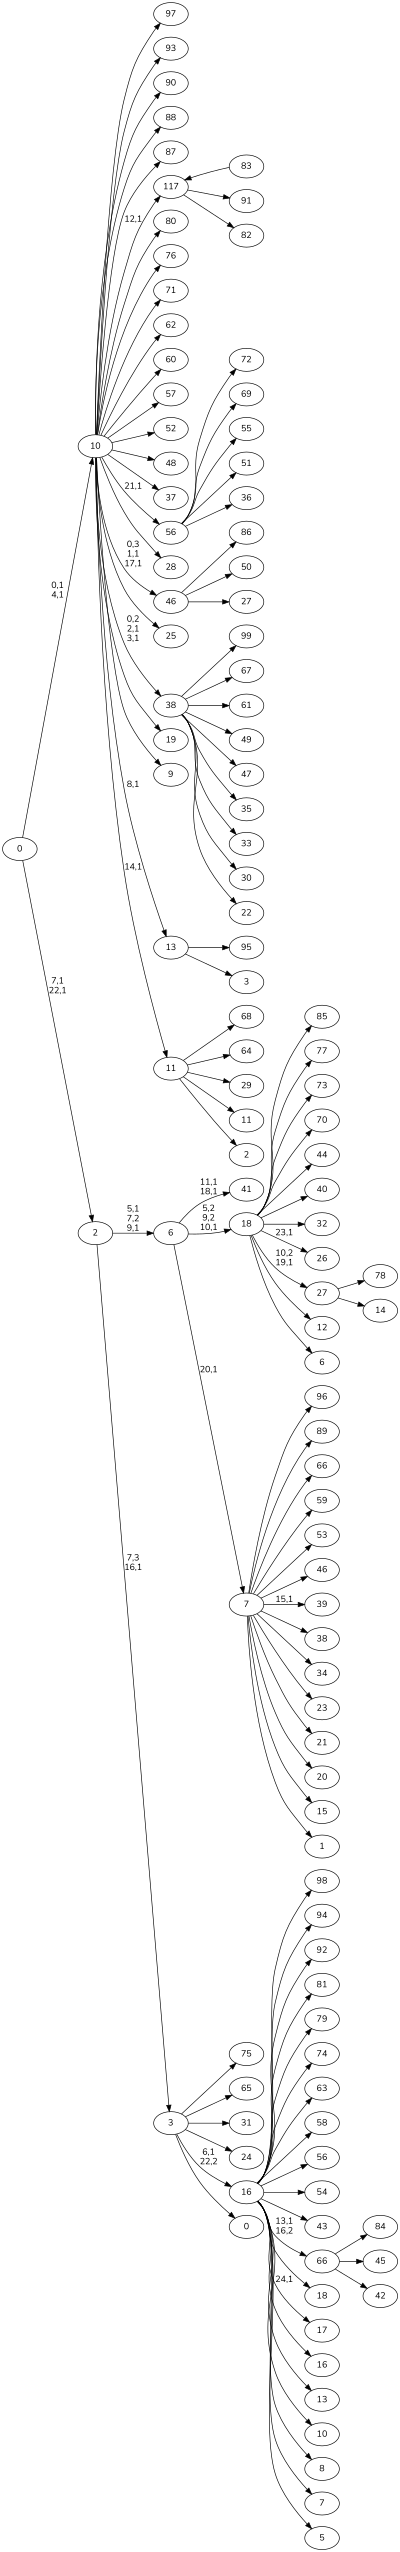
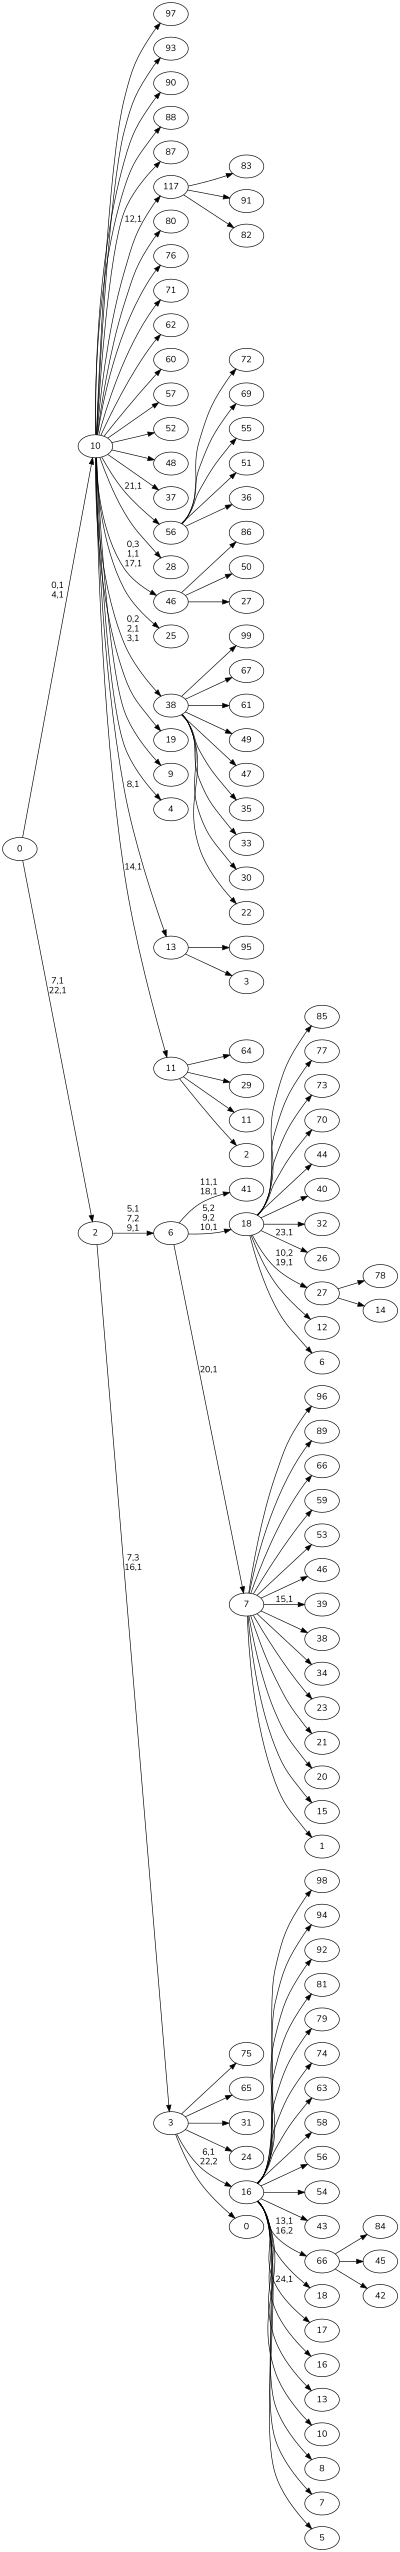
edge "83" -> "117": reversed
node "4": added
node "68": removed
